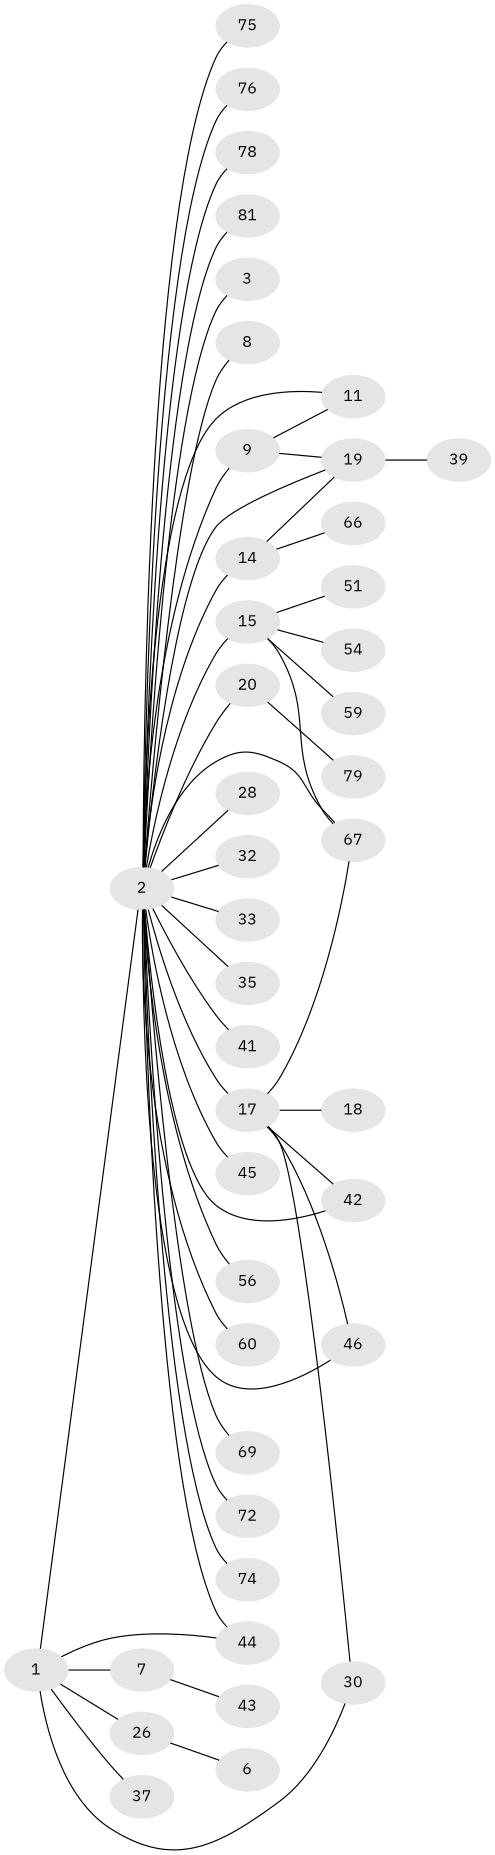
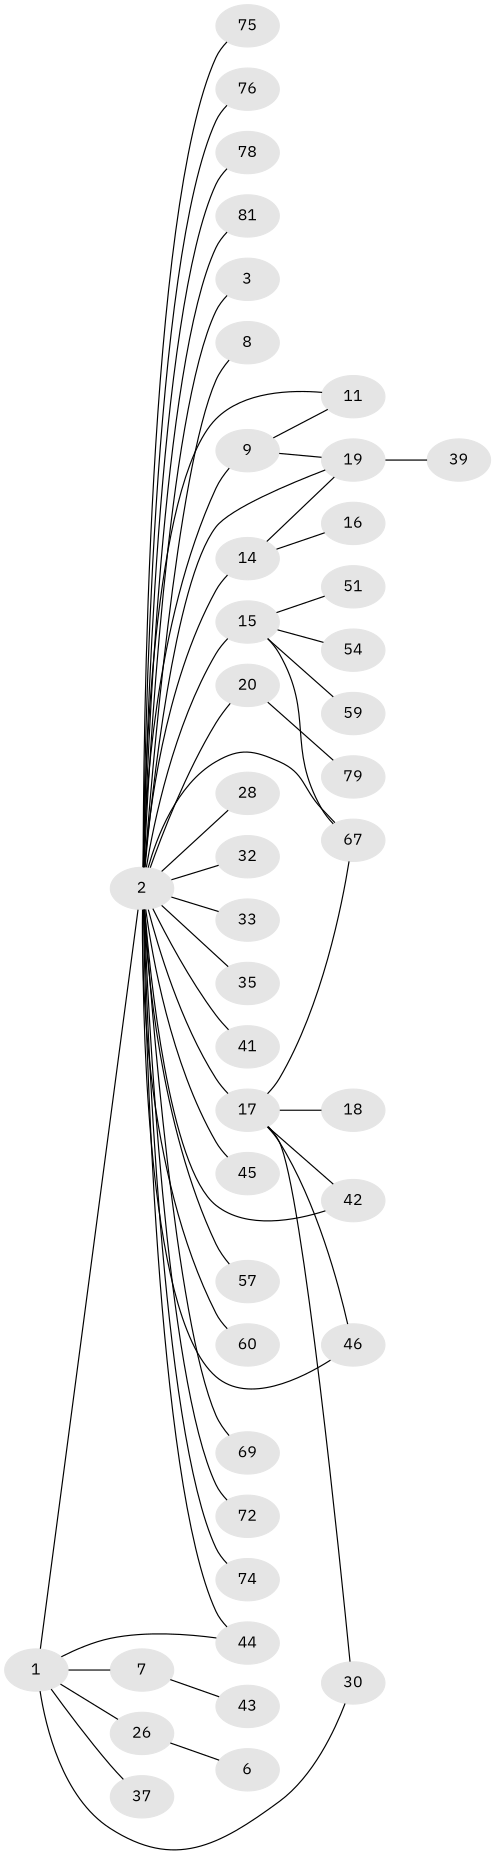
node "66": label "66" -> "16"
node "56": label "56" -> "57"
